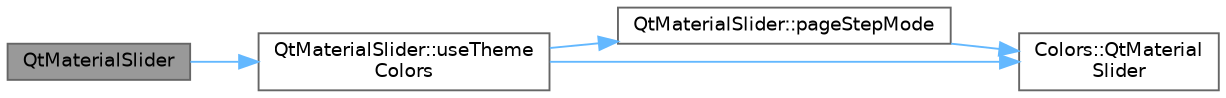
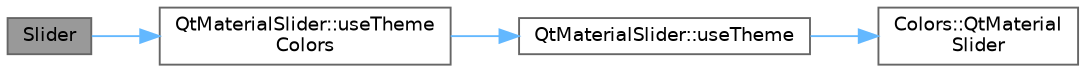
node "QtMaterialSlider::pageStepMode": label "QtMaterialSlider::pageStepMode" -> "QtMaterialSlider::useTheme"
node "QtMaterialSlider": label "QtMaterialSlider" -> "Slider"
edge "QtMaterialSlider::useTheme Colors" -> "Colors::QtMaterial Slider": removed
